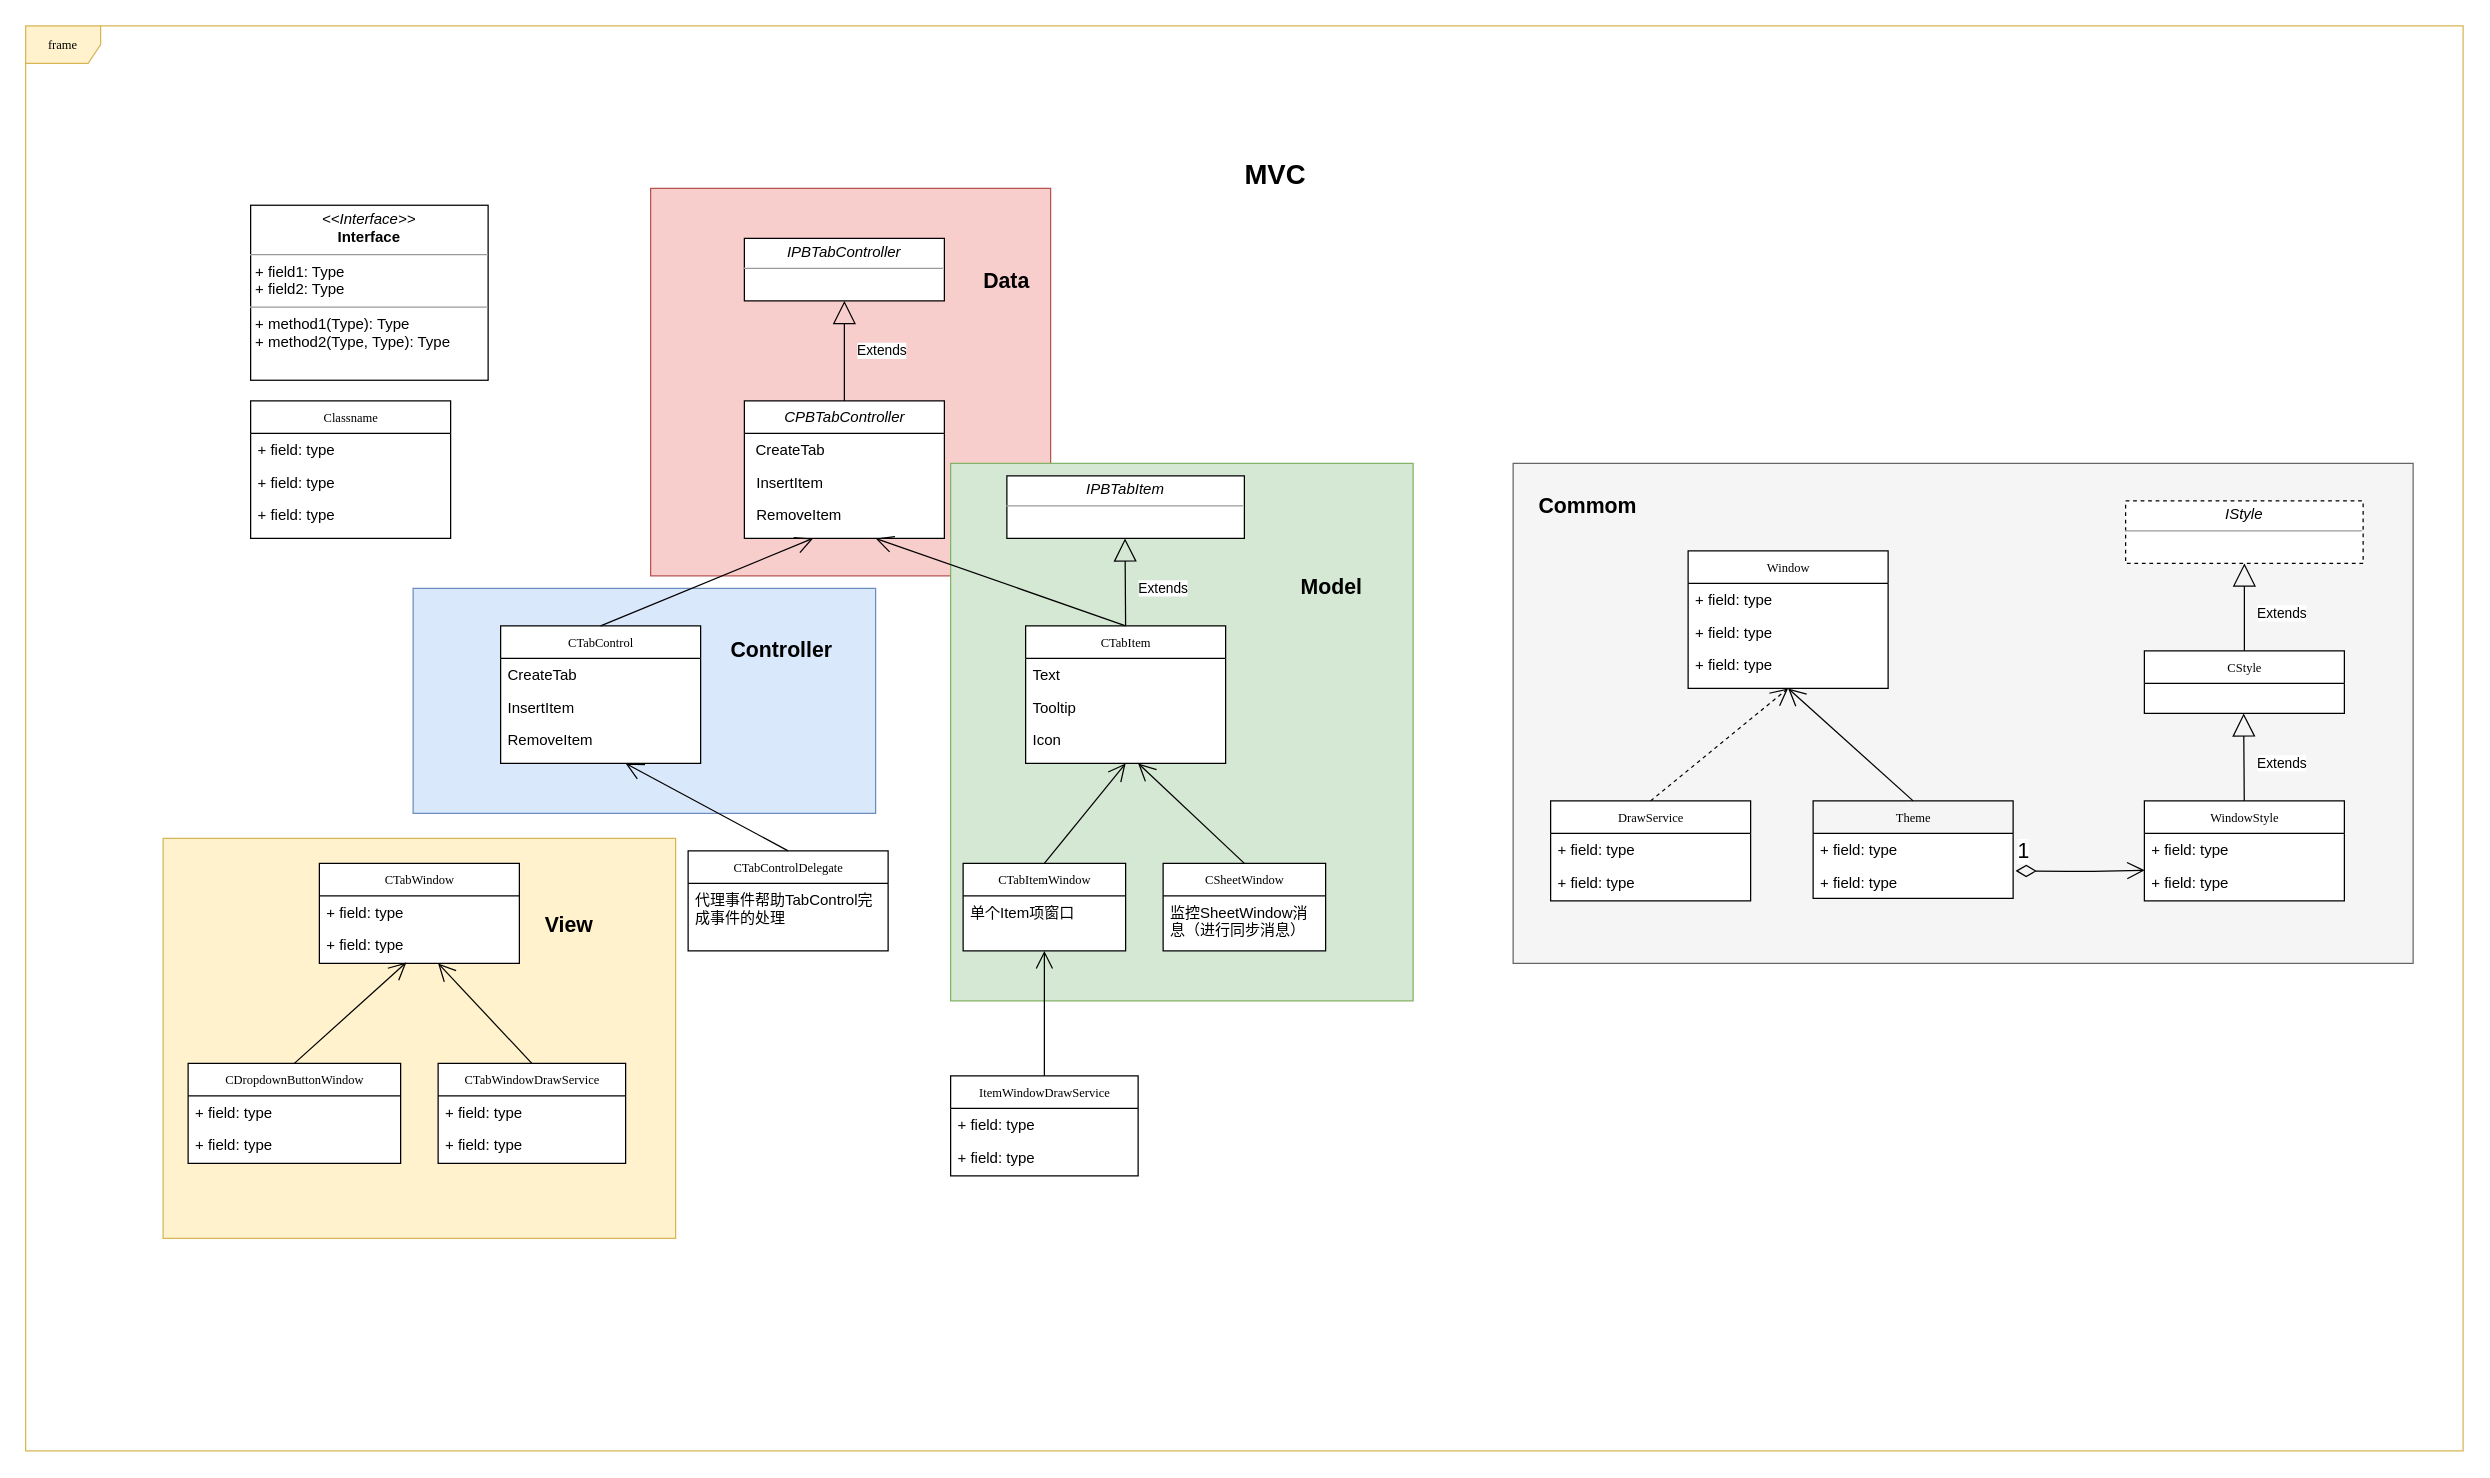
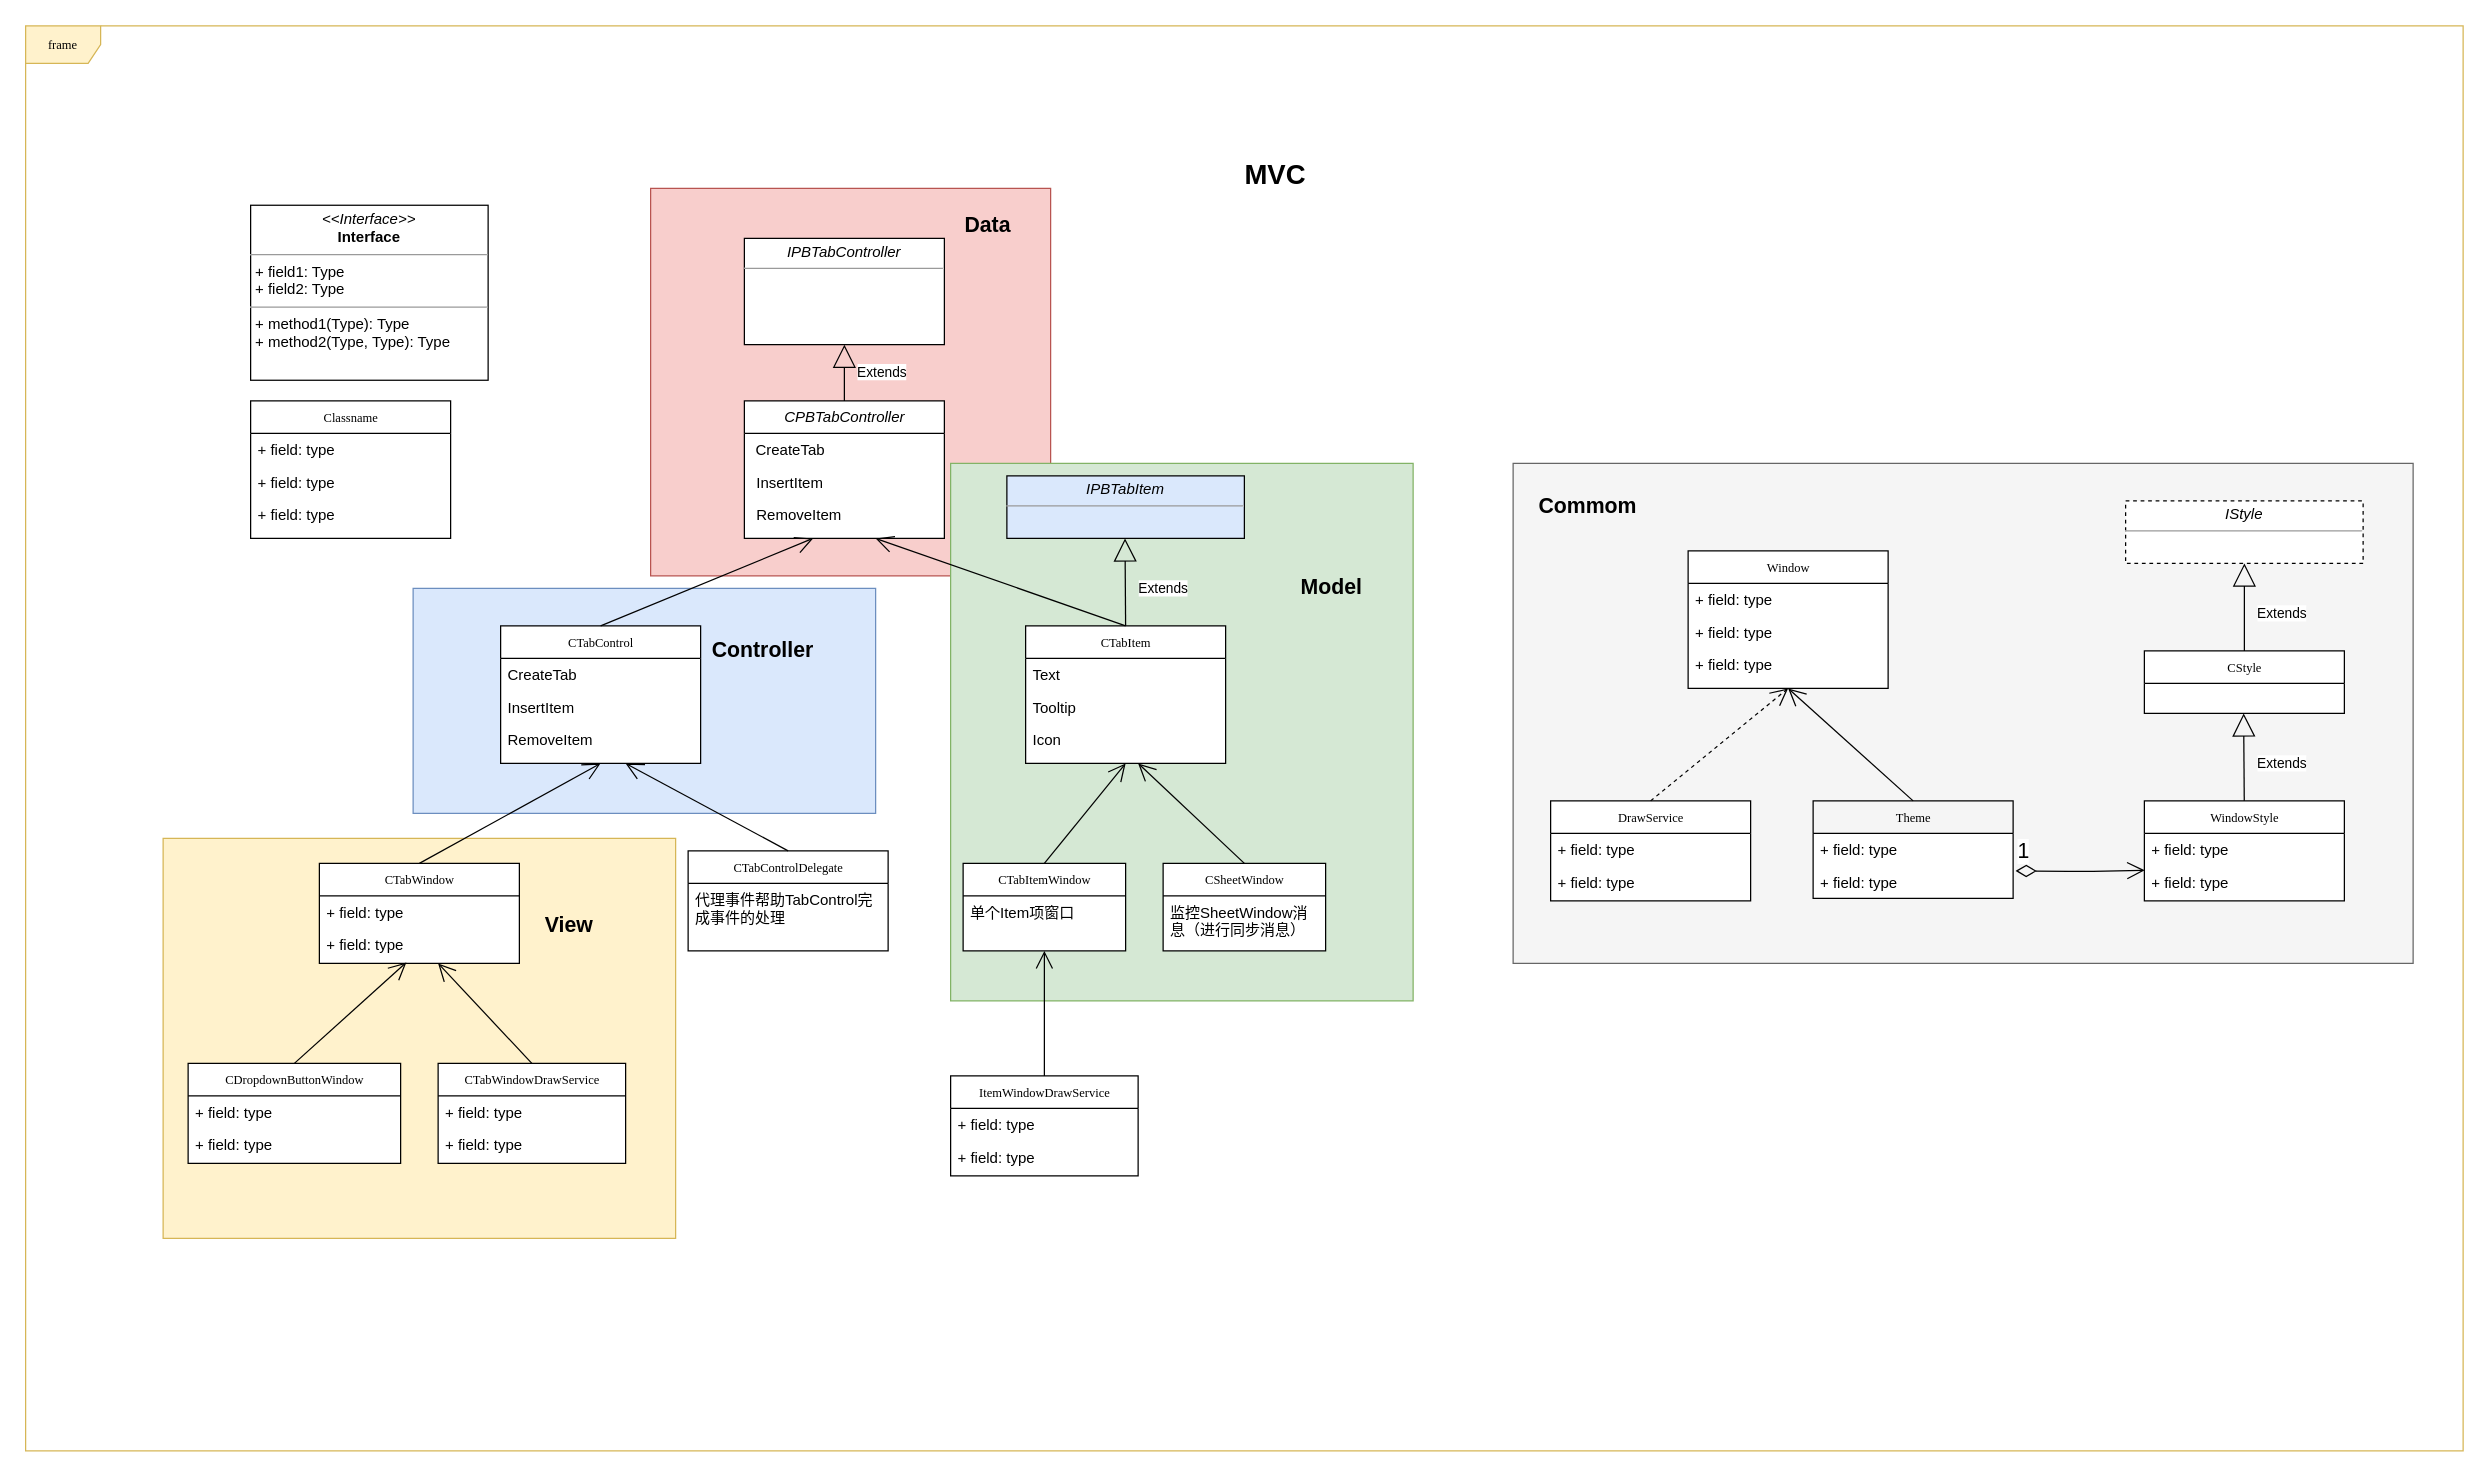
node "IPBTabController": size 200x63 -> 200x106
node "Data": moved (1007, 282) -> (988, 226)
node "IPBTabItem": fillcolor #ffffff -> #dae8fc
node "Controller": moved (782, 651) -> (763, 651)
edge "CTabWindow" -> "CTabControl": added
